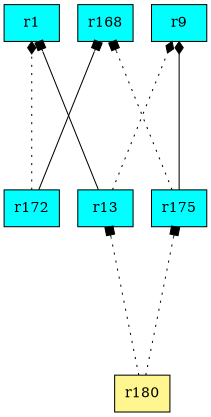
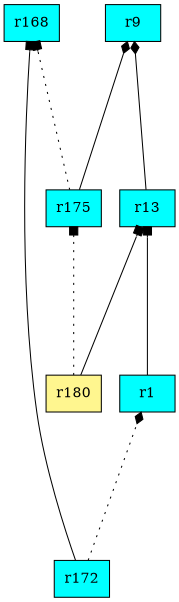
edge "r13" -> "r1": reversed
edge "r13" -> "r9": style dotted -> solid
edge "r180" -> "r13": style dotted -> solid
